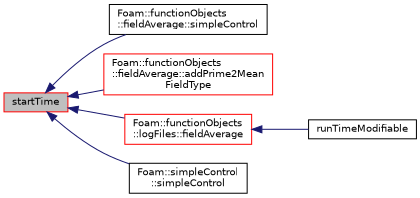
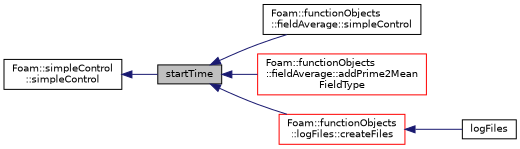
node "startTime": color red -> black
node "Foam::functionObjects ::logFiles::fieldAverage": label "Foam::functionObjects ::logFiles::fieldAverage" -> "Foam::functionObjects ::logFiles::createFiles"
node "runTimeModifiable": label "runTimeModifiable" -> "logFiles"
edge "Foam::simpleControl ::simpleControl" -> "startTime": reversed
